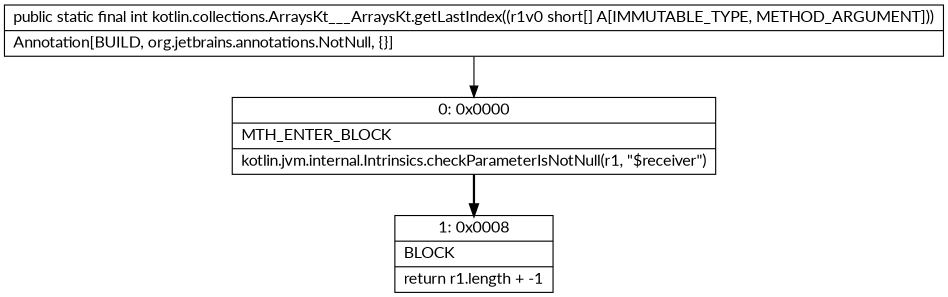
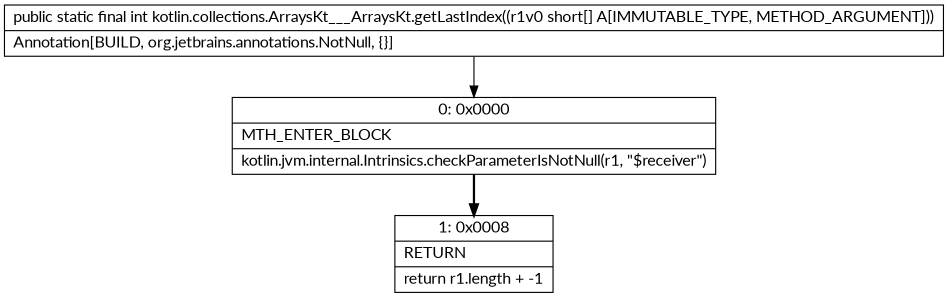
node "1: 0x0008": text "BLOCK" -> "RETURN"
